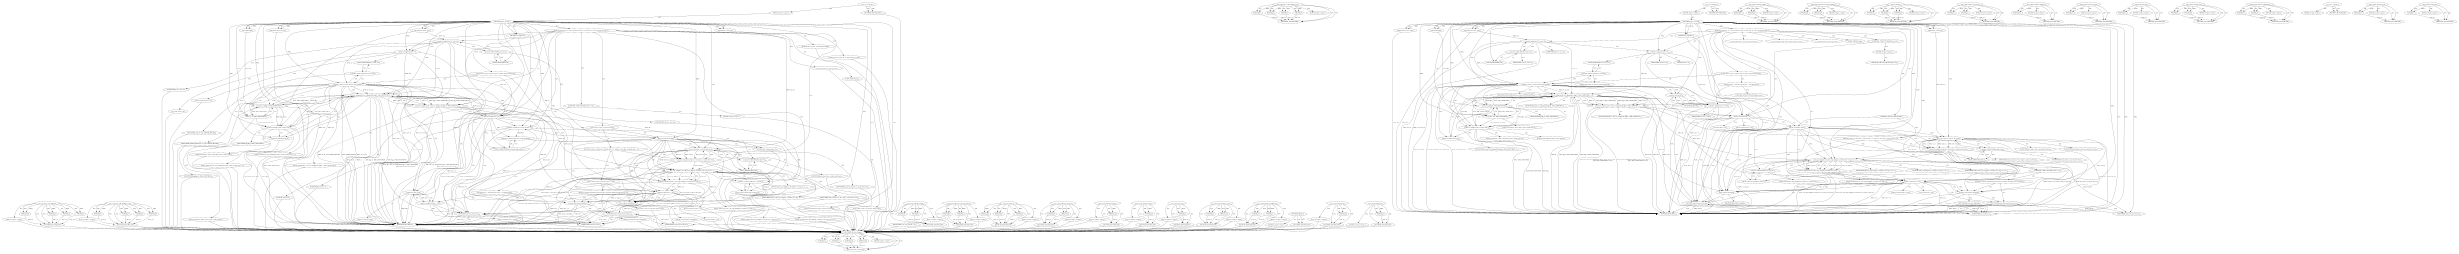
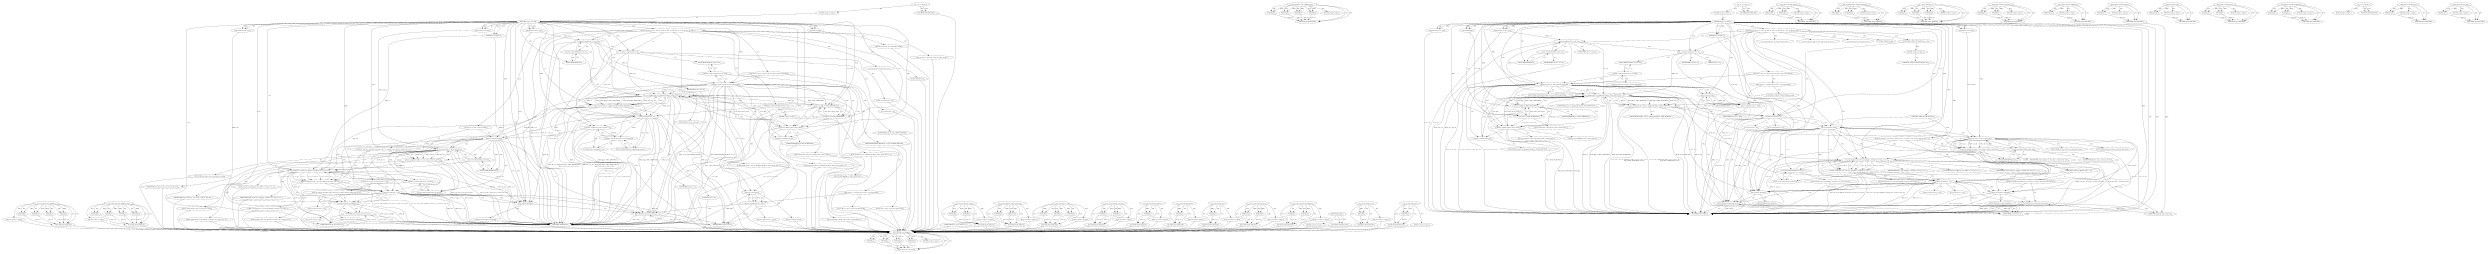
edge "(FIELD_IDENTIFIER,msg_namelen,msg_namelen)" -> "(<operator>.assignment,m->msg_namelen = 0)": now "(<operator>.indirectFieldAccess,m->msg_namelen)" -> "(<operator>.assignment,m->msg_namelen = 0)"
